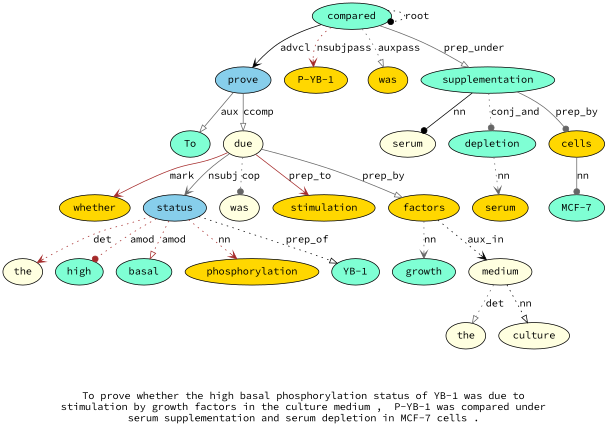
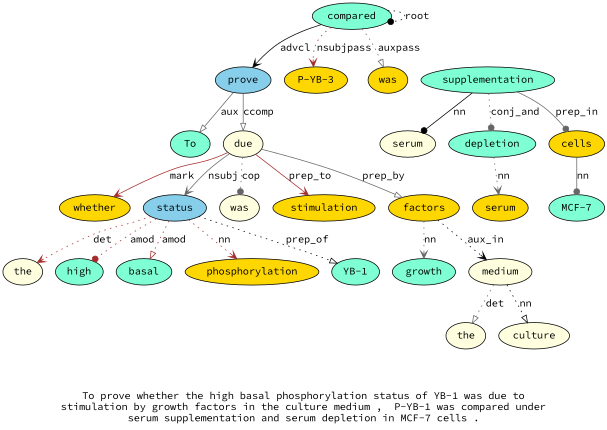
edge "compared" -> "supplementation": removed, label "prep_under"
node "P-YB-1": label "P-YB-1" -> "P-YB-3"
edge "supplementation" -> "cells": label "prep_by" -> "prep_in"
